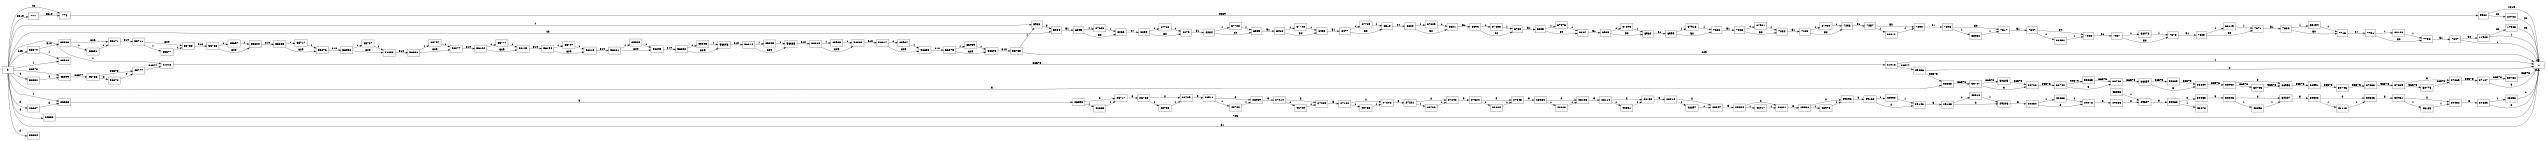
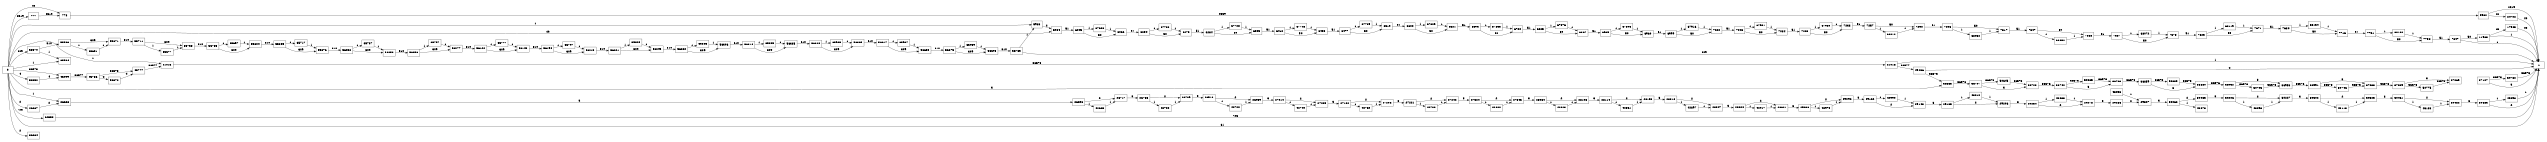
edge "36991" -> "37033": added, label "3"
edge "37069" -> "37107": removed, label "36576"
edge "0" -> "64353": label "4" -> "725"
